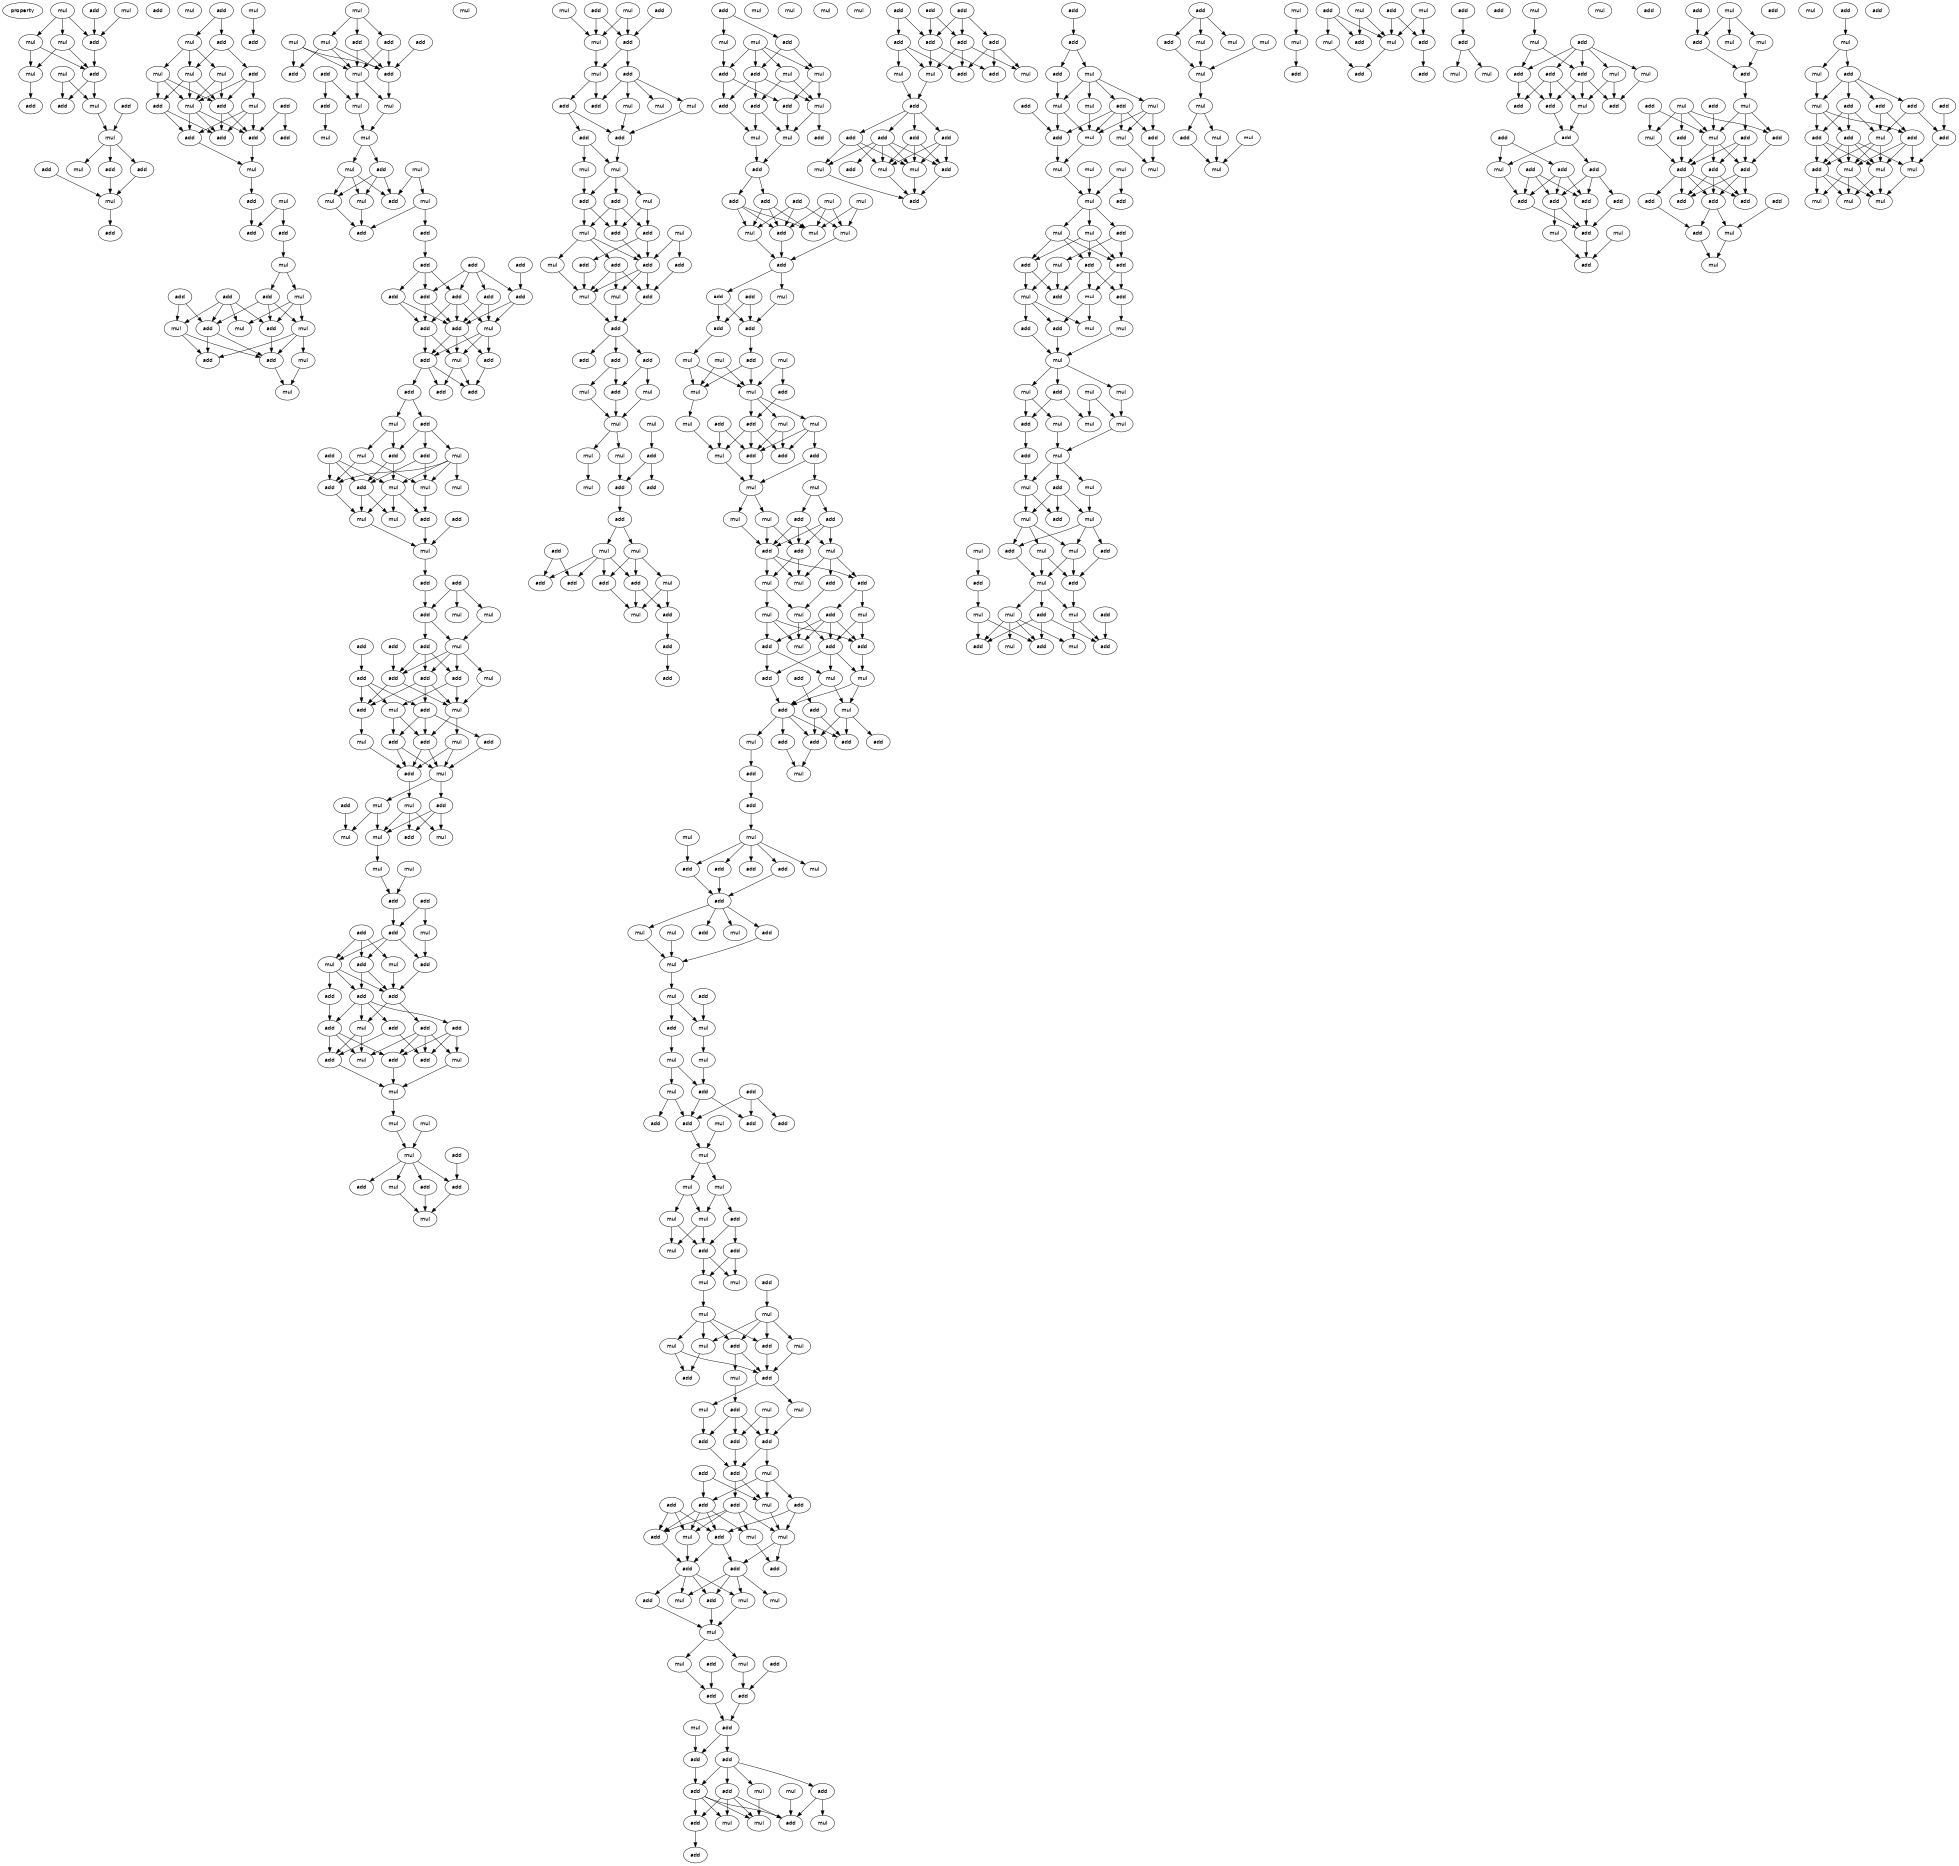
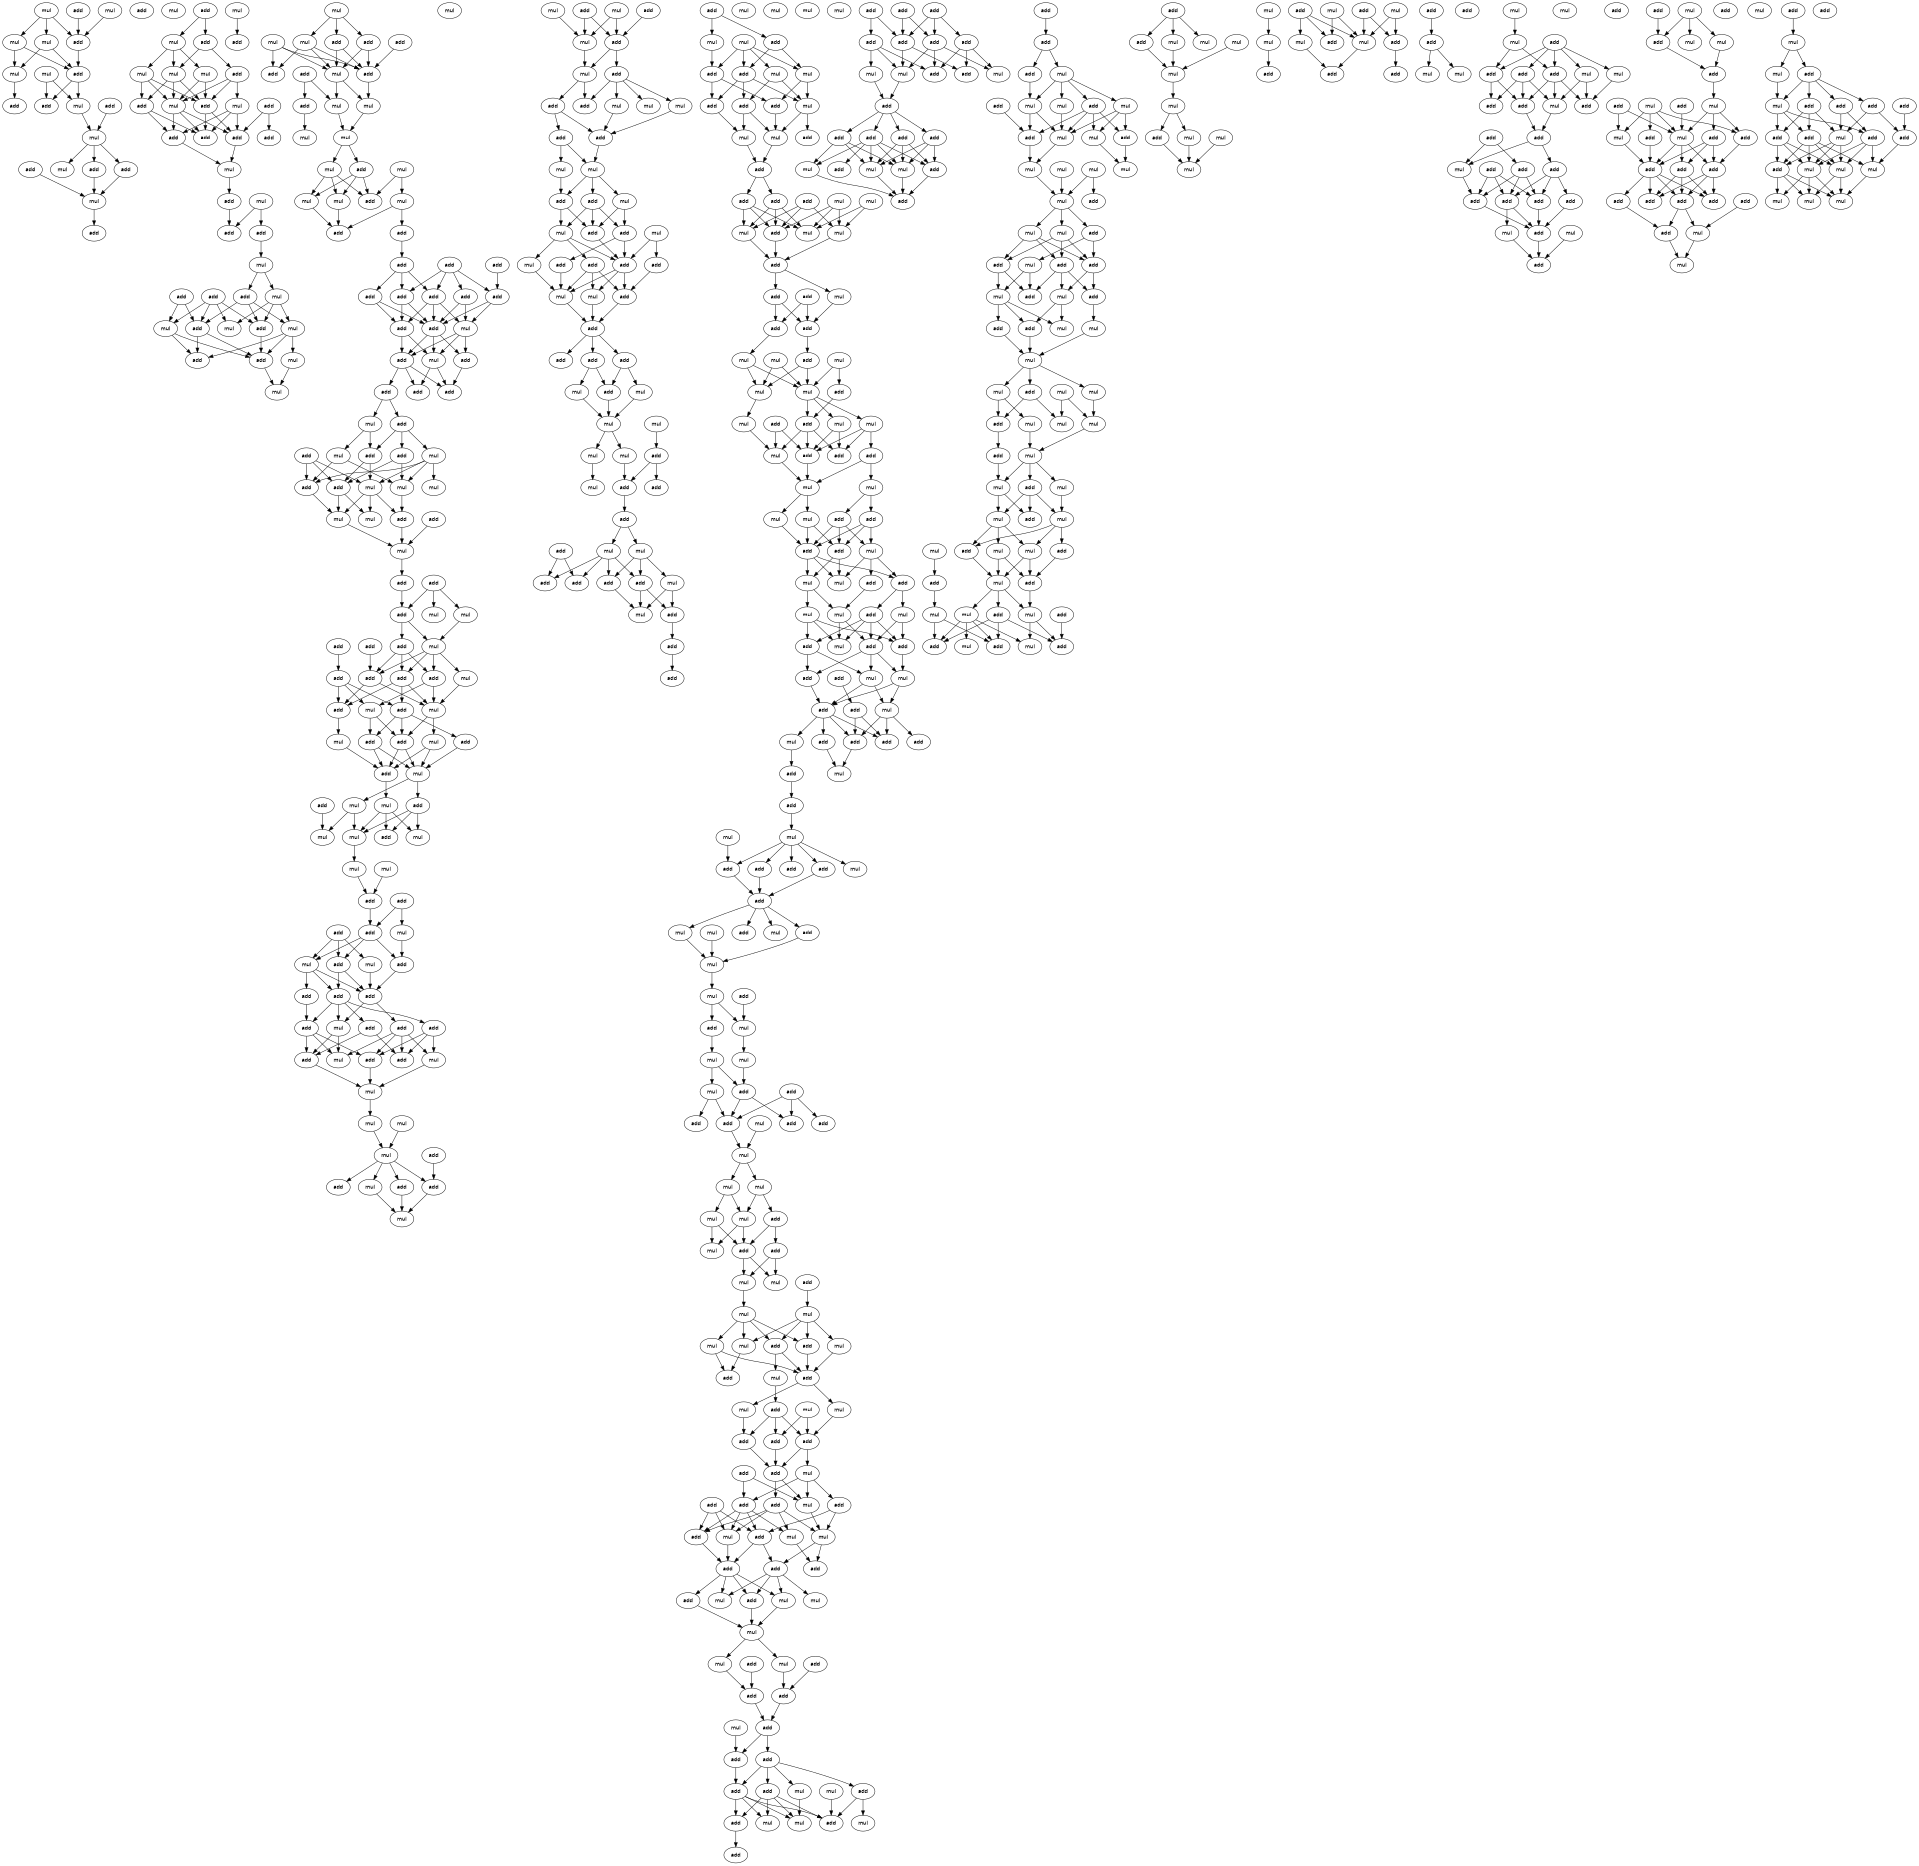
node "property": removed
